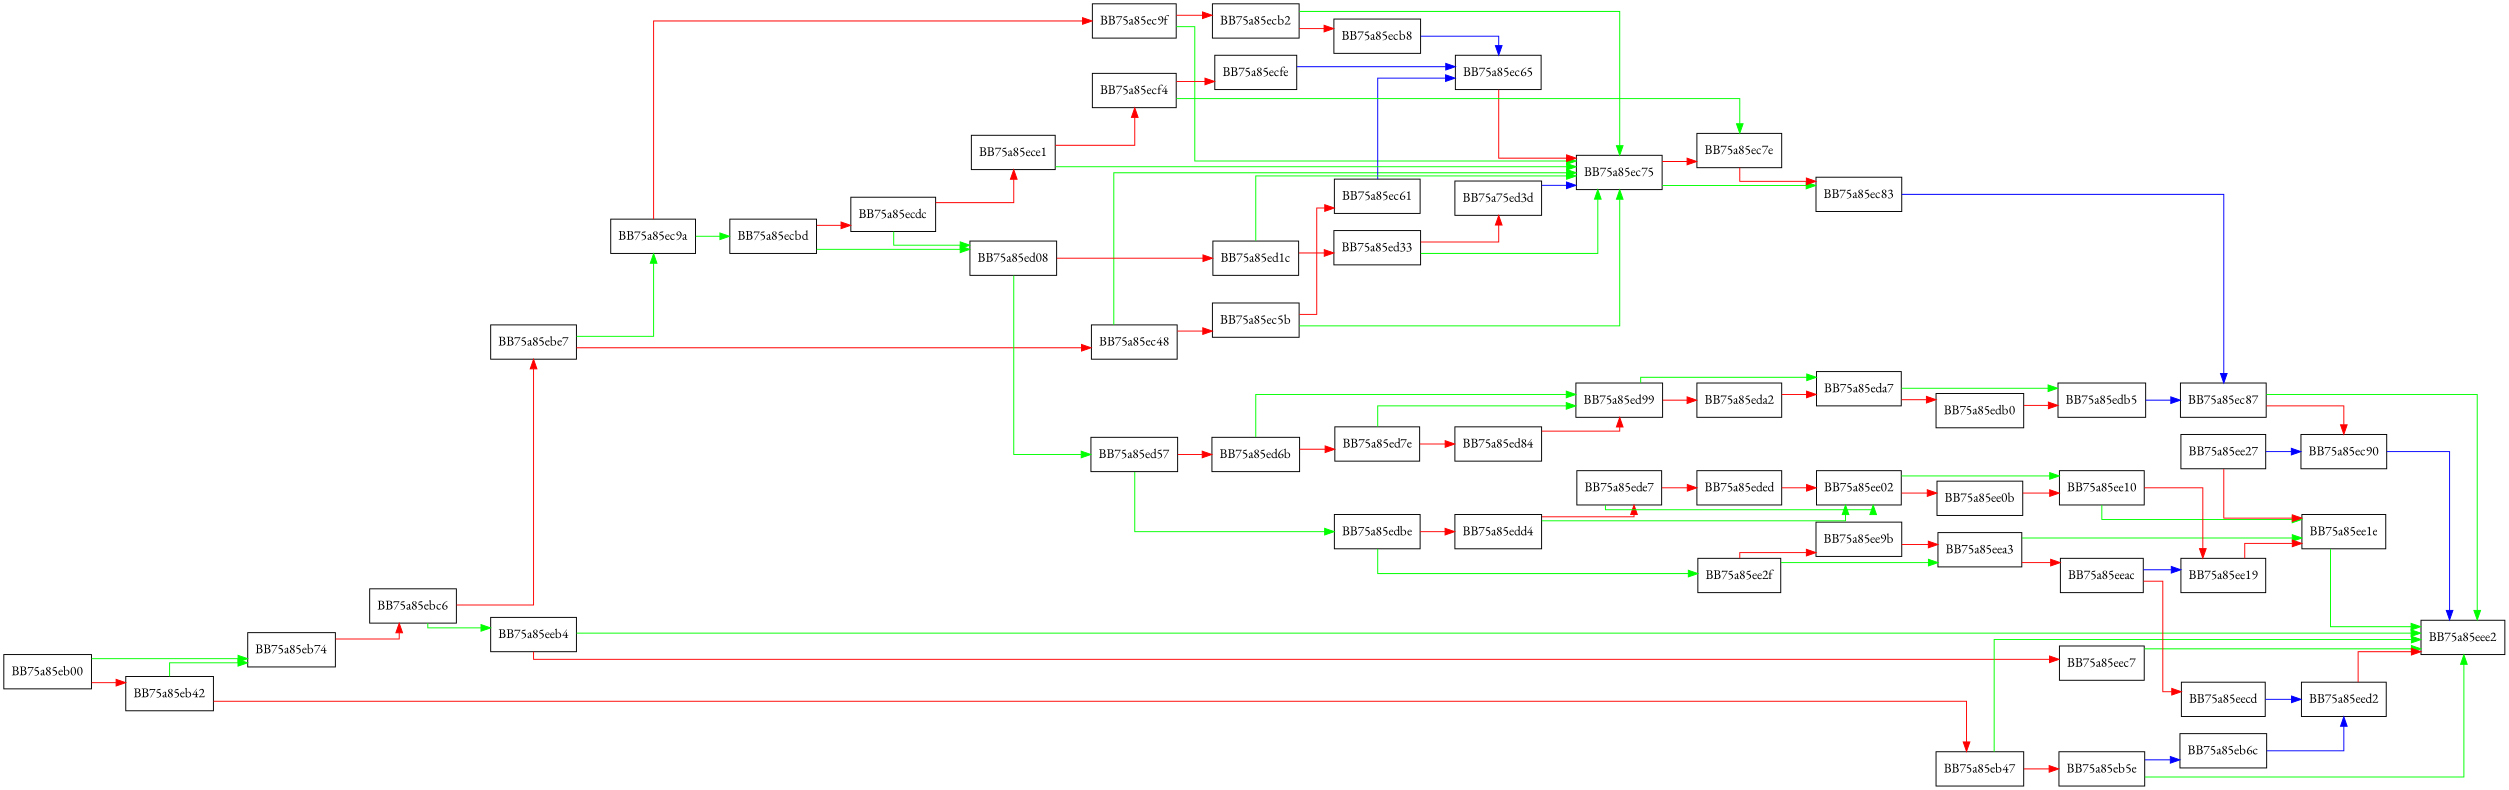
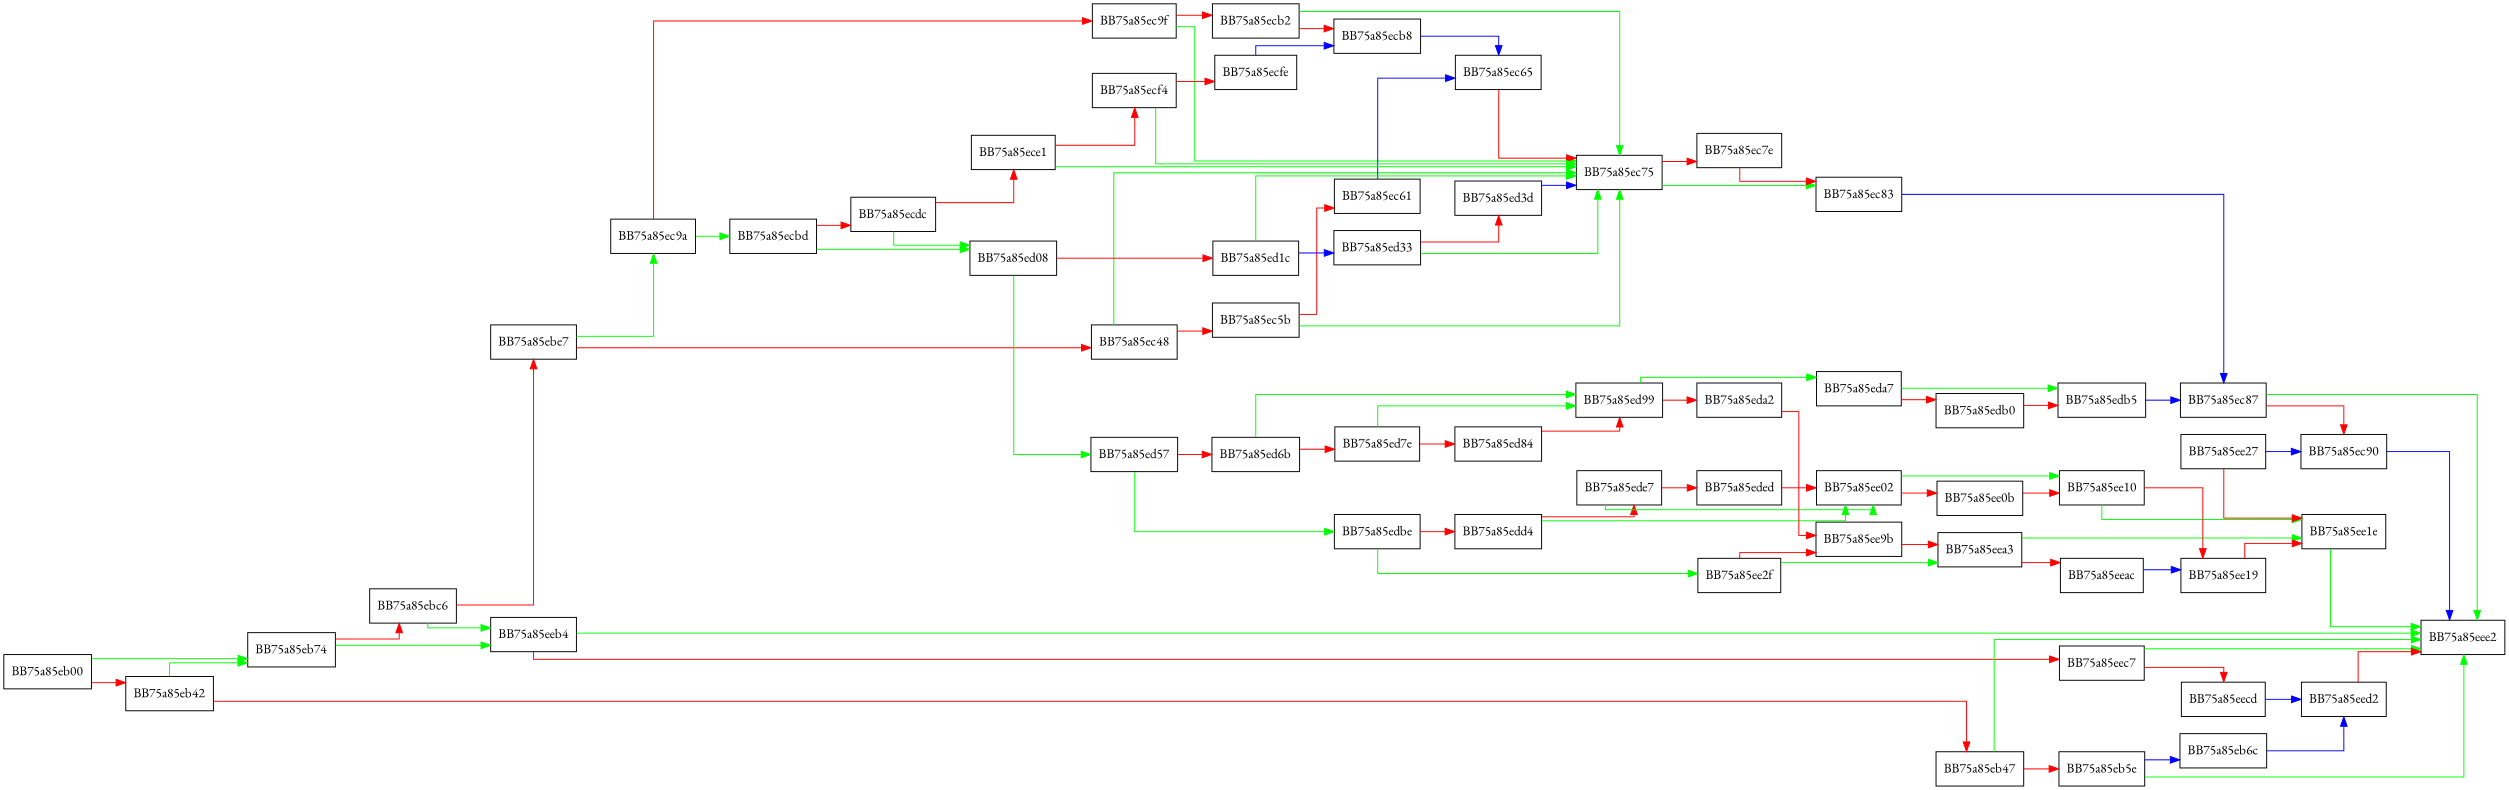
edge "BB75a85ecfe" -> "BB75a85ec65": now "BB75a85ecfe" -> "BB75a85ecb8"
edge "BB75a85ecf4" -> "BB75a85ec7e": now "BB75a85ecf4" -> "BB75a85ec75"
node "BB75a75ed3d": label "BB75a75ed3d" -> "BB75a85ed3d"
edge "BB75a85ed1c" -> "BB75a85ed33": color red -> blue
edge "BB75a85eda2" -> "BB75a85eda7": now "BB75a85eda2" -> "BB75a85ee9b"
edge "BB75a85eeac" -> "BB75a85eecd": now "BB75a85eec7" -> "BB75a85eecd"
edge "BB75a85eb74" -> "BB75a85eeb4": added
